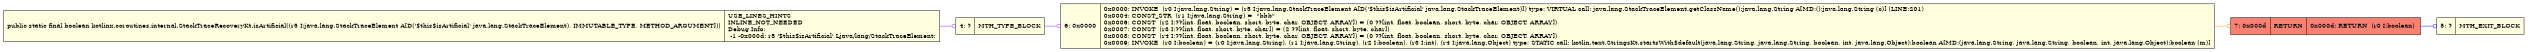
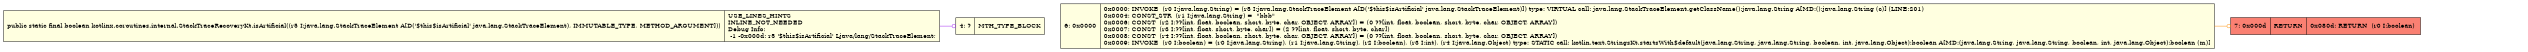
edge "4: ?" -> "6: 0x0000": removed
node "7: 0x000d": text "0x000d: RETURN  (r0 I:boolean)" -> "0x080d: RETURN  (r0 I:boolean)"
node "5: ?": removed
